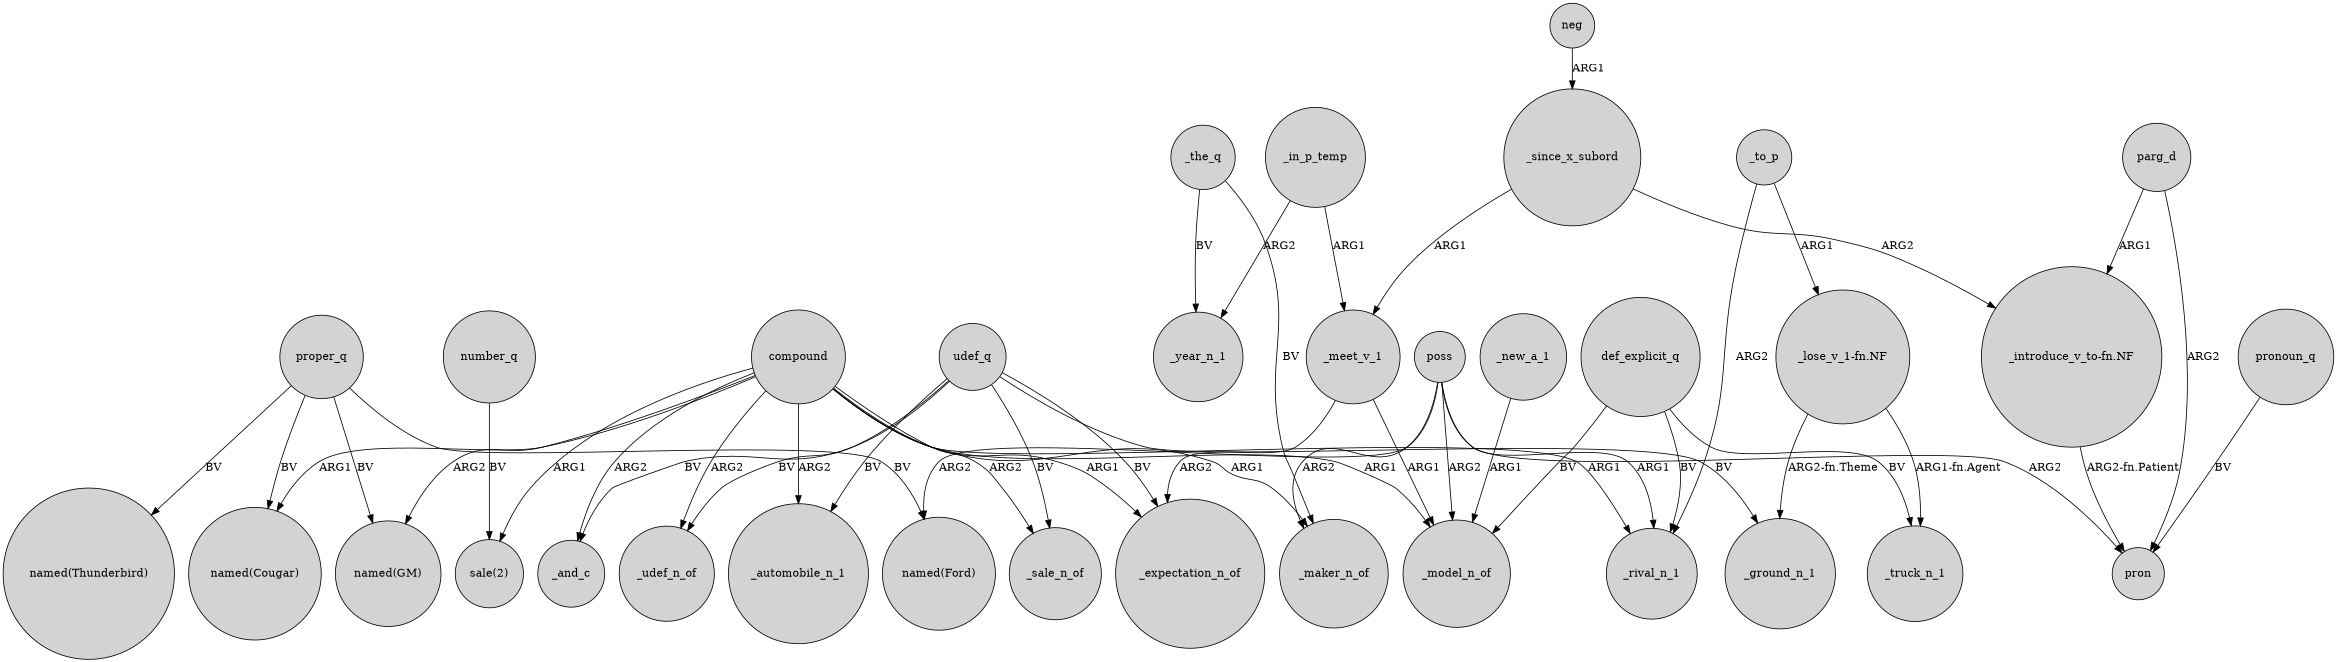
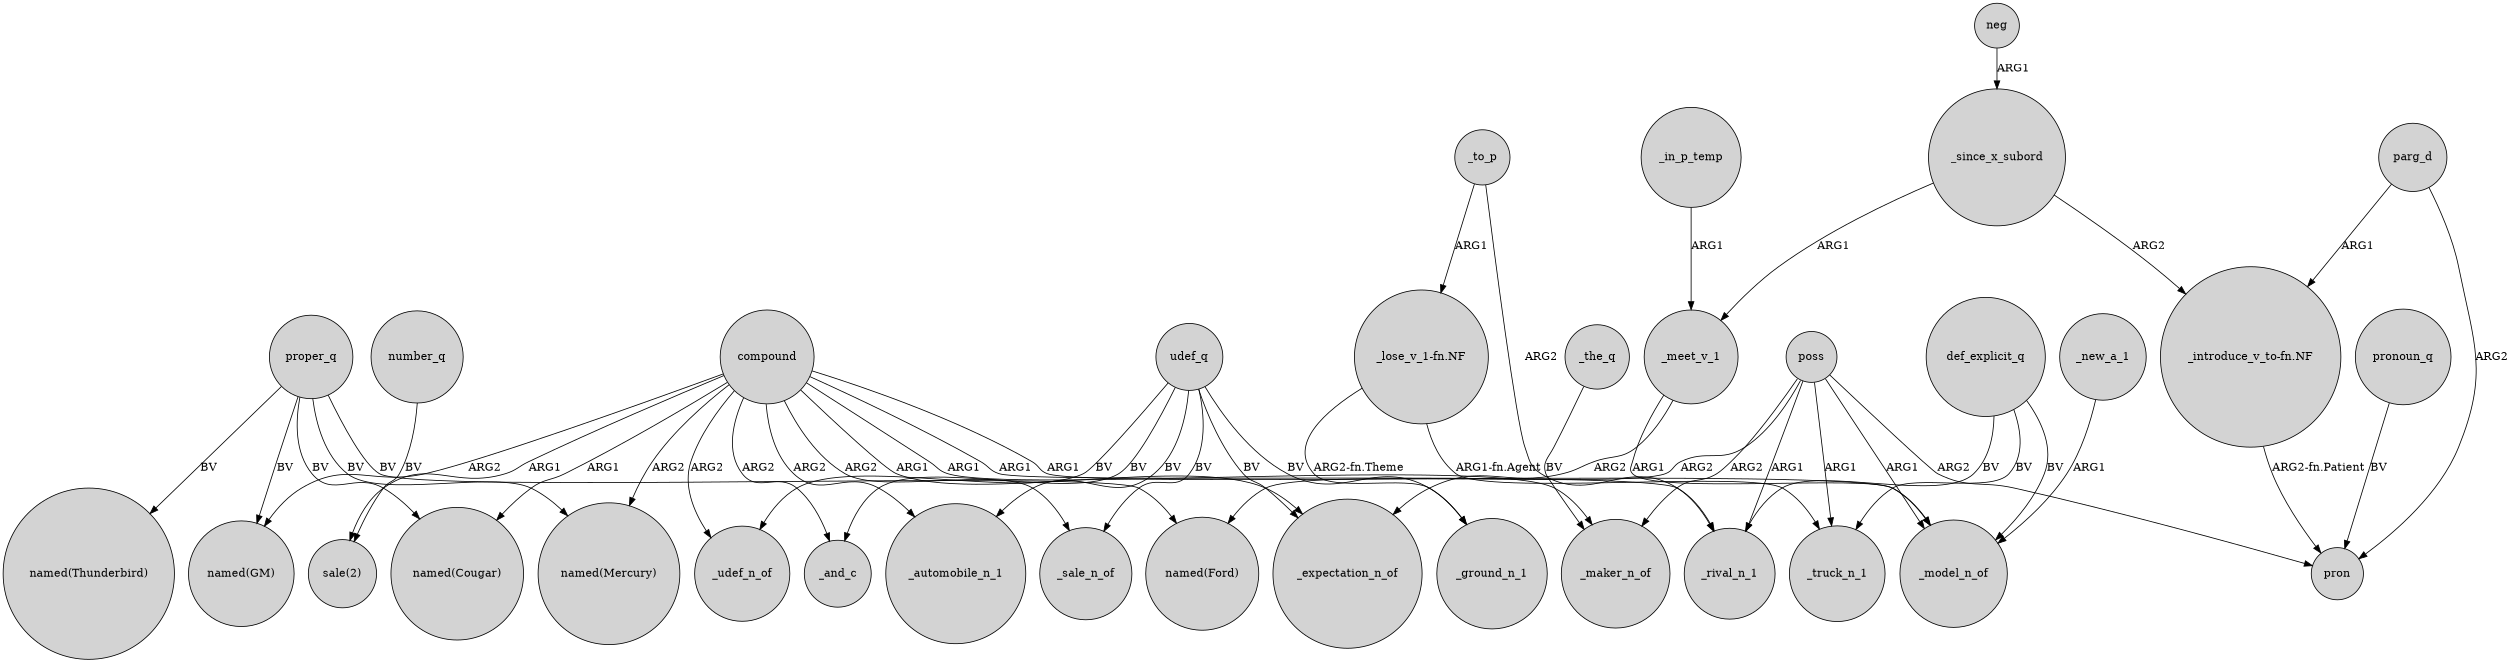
node "_year_n_1": removed
edge "poss" -> "_truck_n_1": added, label "ARG1"
edge "poss" -> "_model_n_of": label "ARG2" -> "ARG1"
node "named(Mercury)": added
